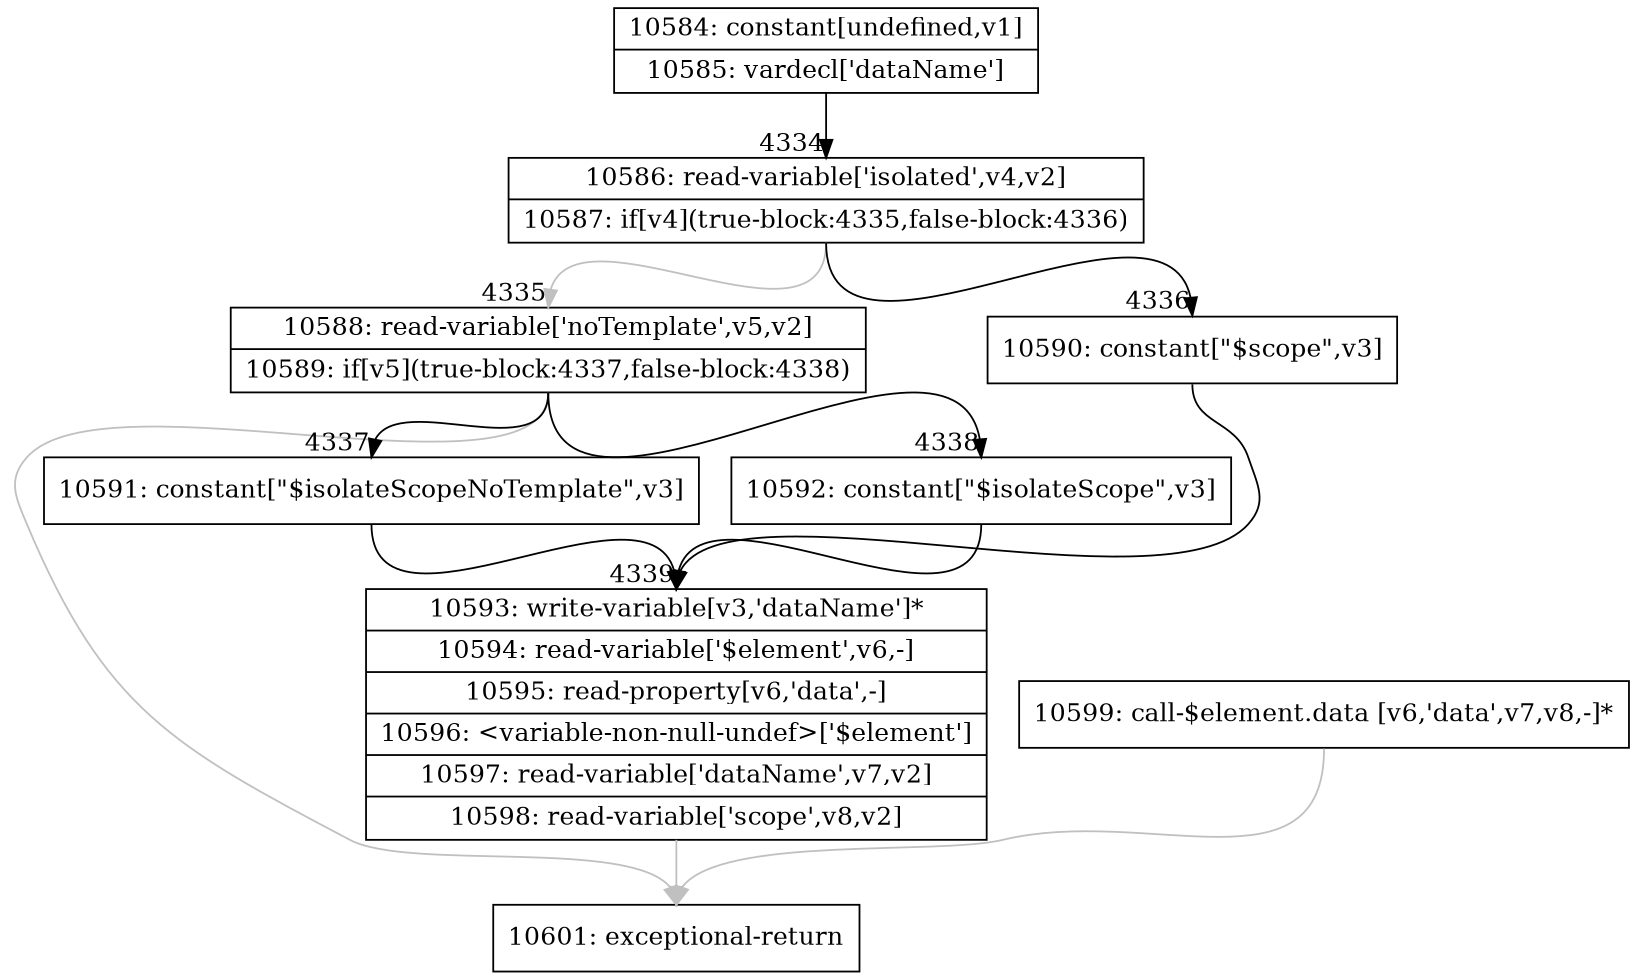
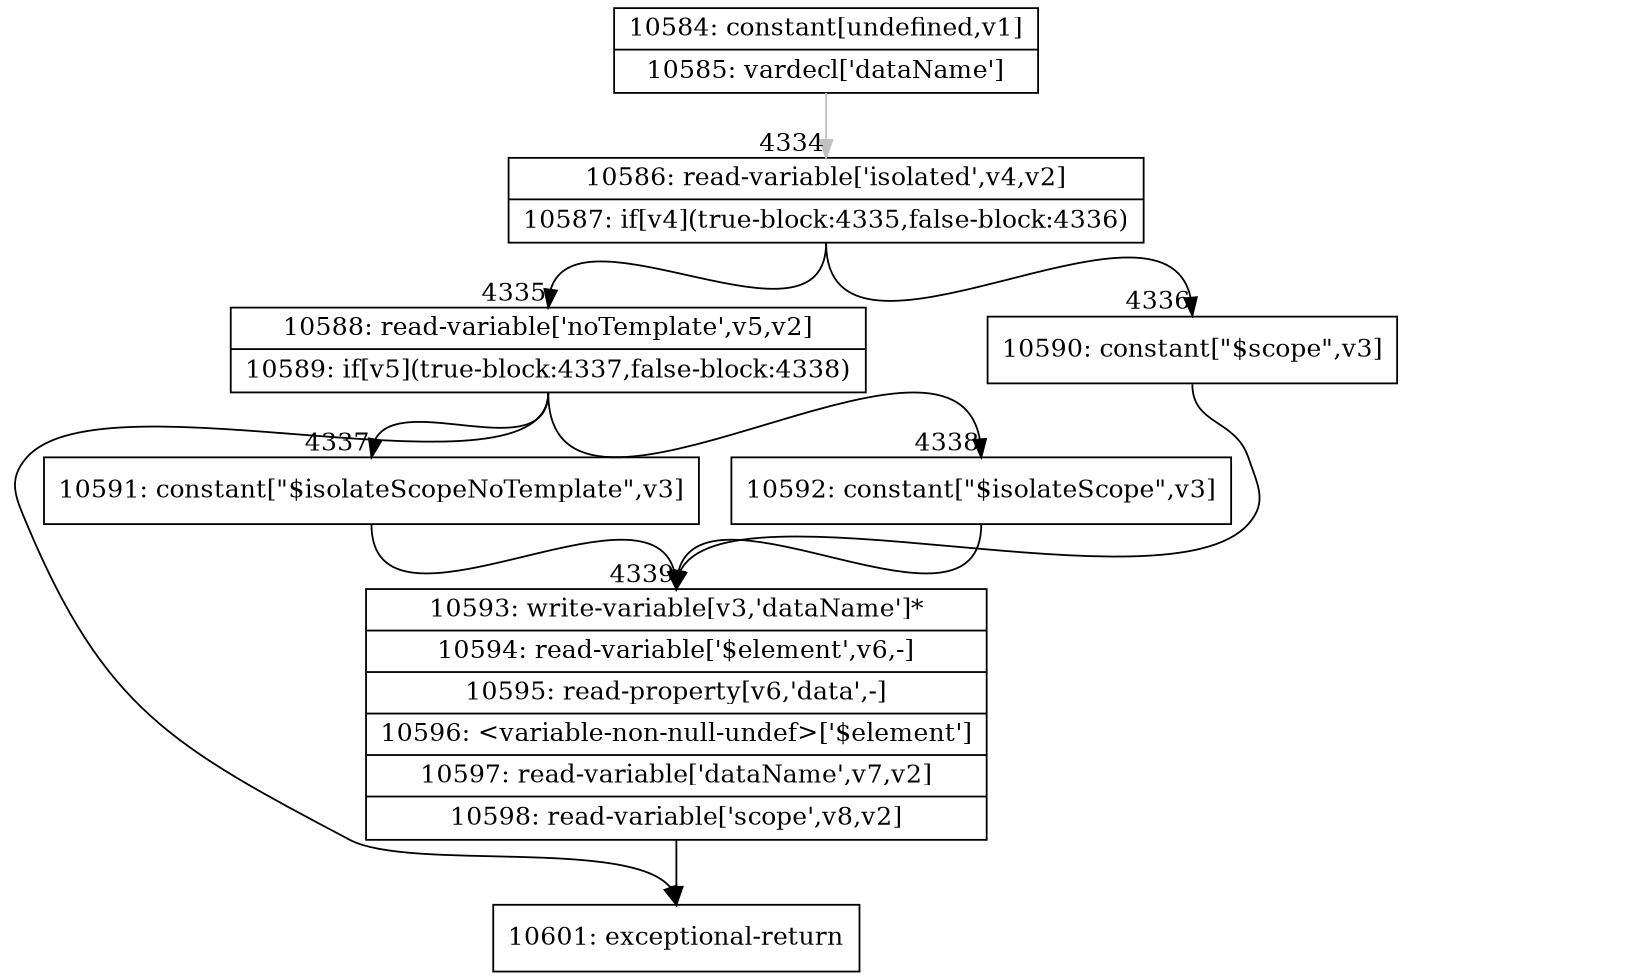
edge "10584: constant[undefined,v1]" -> "10586: read-variable['isolated',v4,v2]": color black -> gray
edge "10586: read-variable['isolated',v4,v2]" -> "10588: read-variable['noTemplate',v5,v2]": color gray -> black
edge "10588: read-variable['noTemplate',v5,v2]" -> "10601: exceptional-return": color gray -> black
node "10599: call-$element.data [v6,'data',v7,v8,-]*": removed
edge "10593: write-variable[v3,'dataName']*" -> "10601: exceptional-return": color gray -> black
